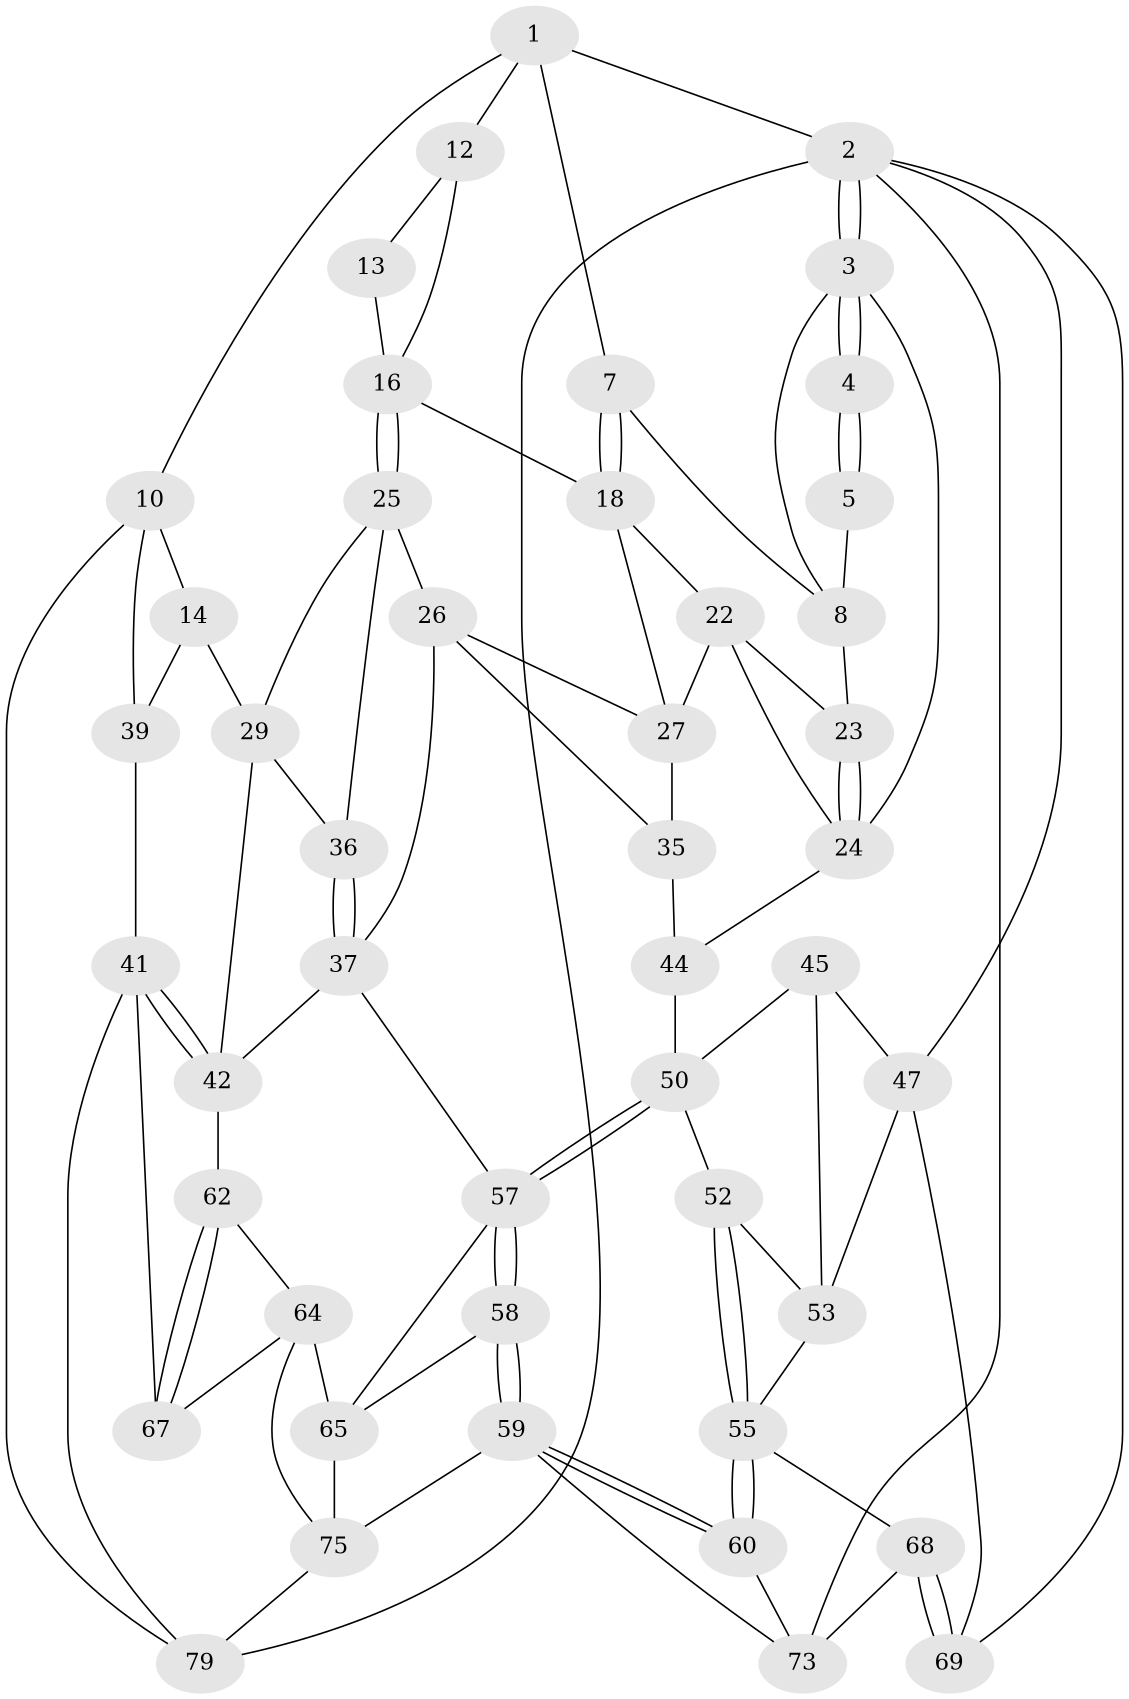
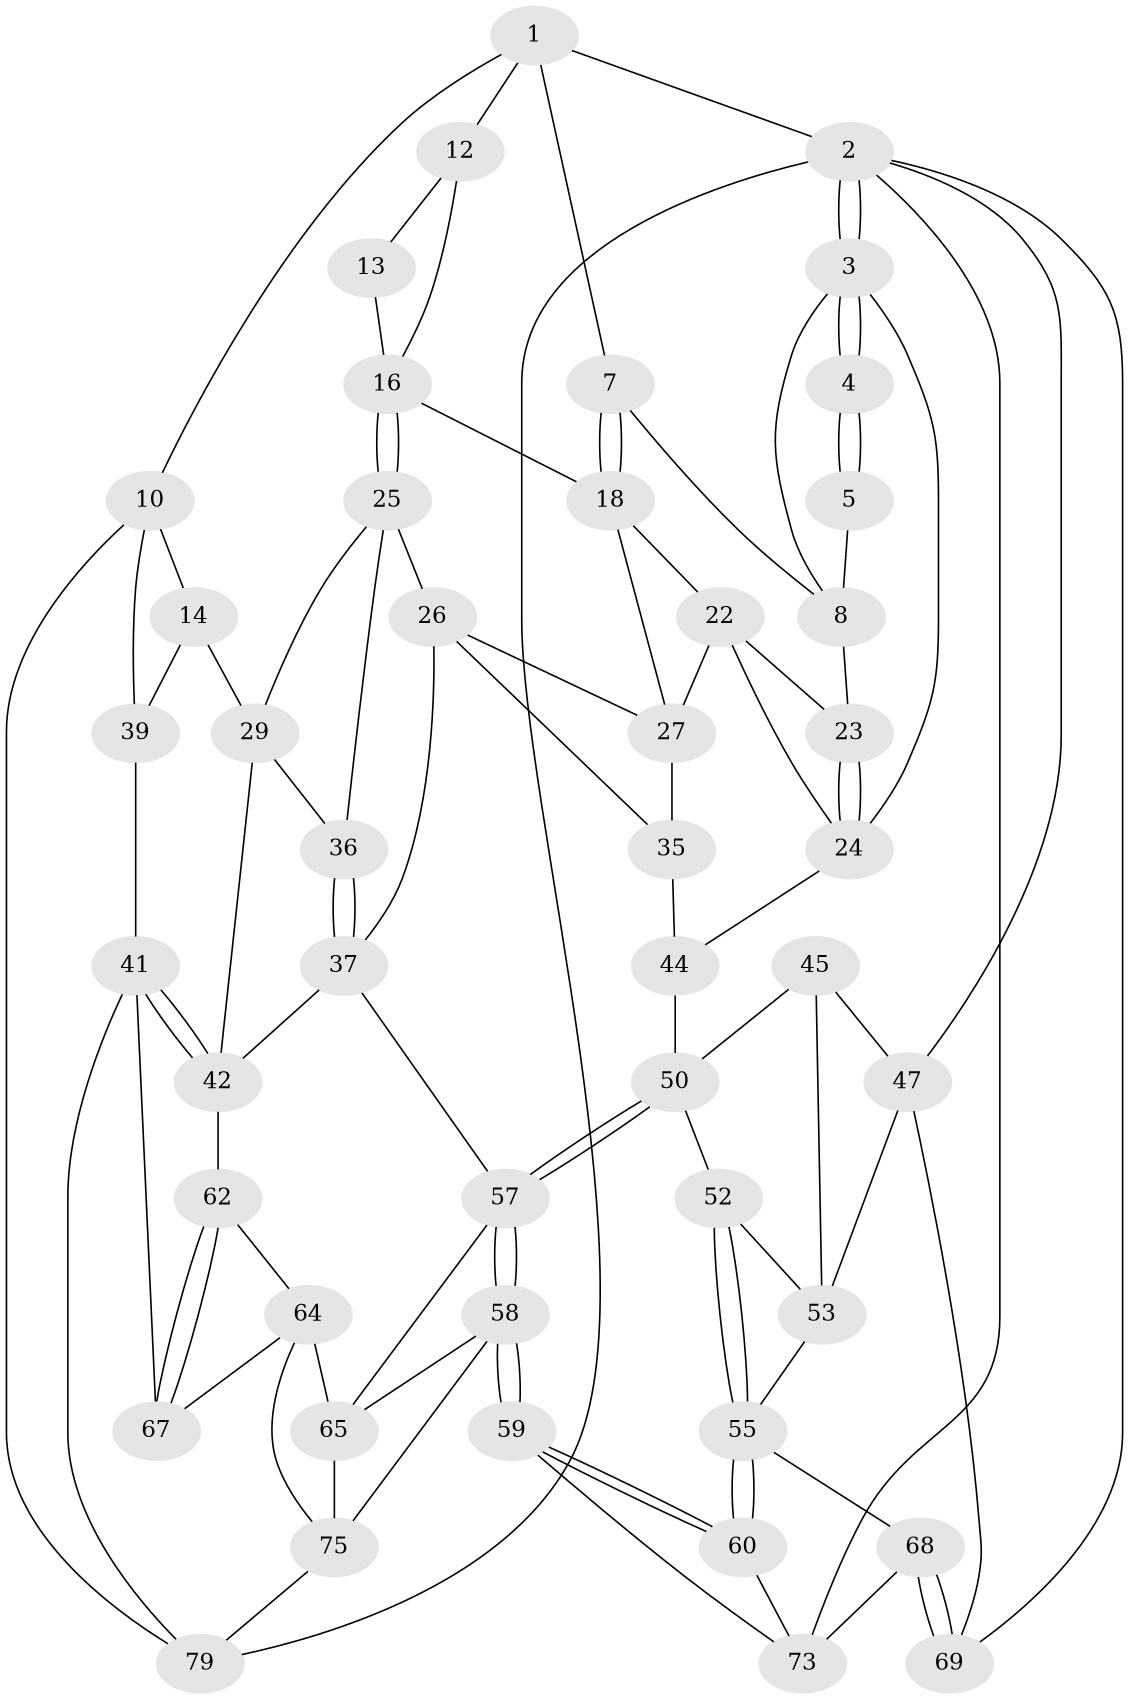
edge "59" -- "75": now "58" -- "75"
